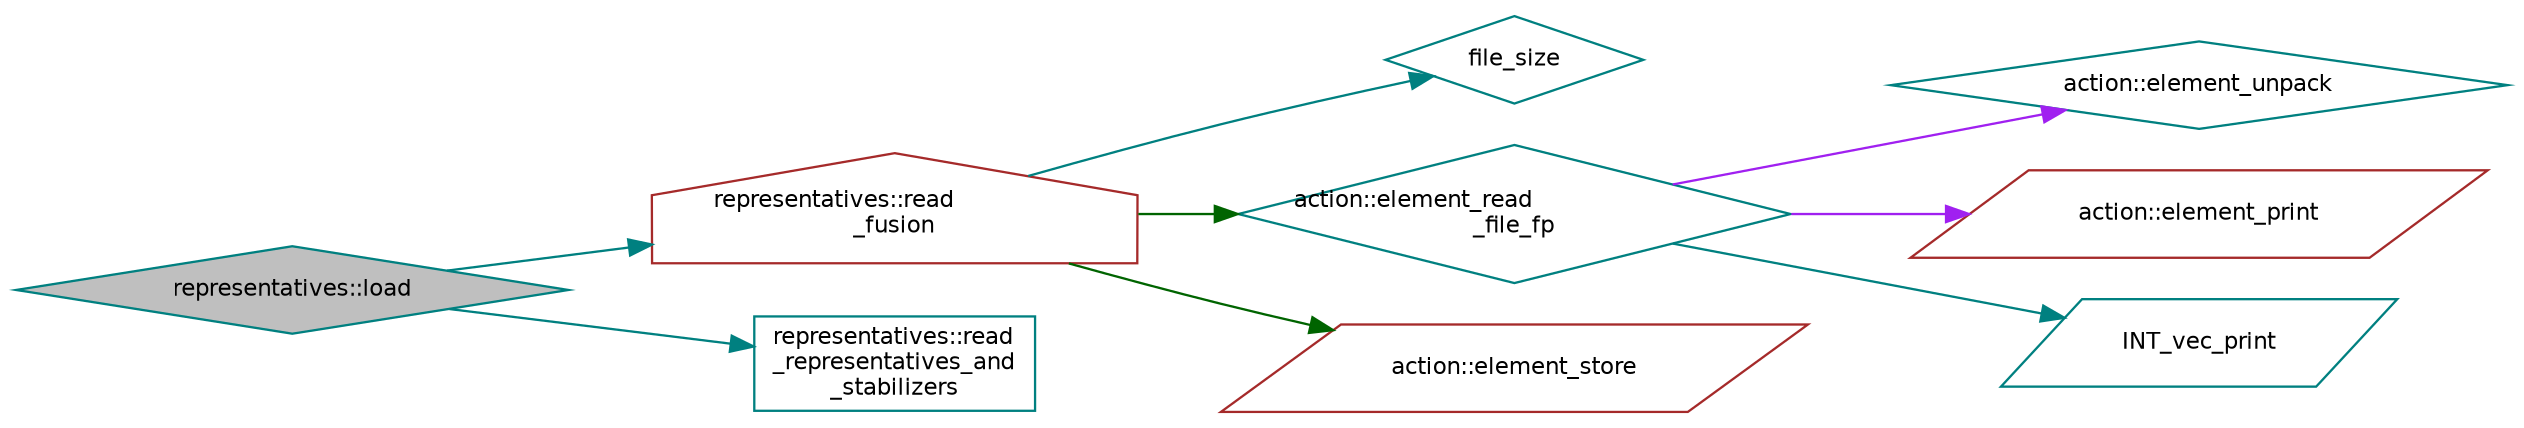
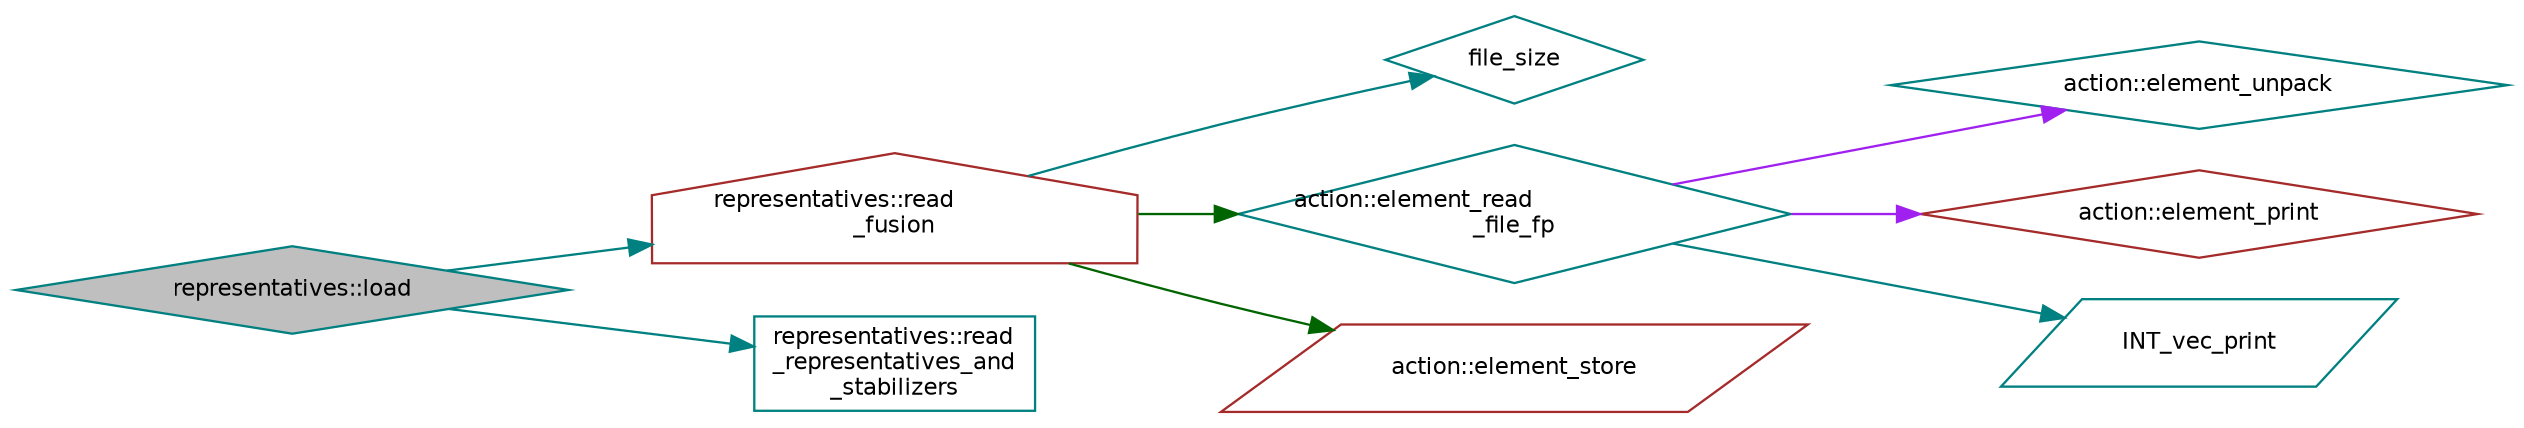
node "action::element_print": shape parallelogram -> diamond
